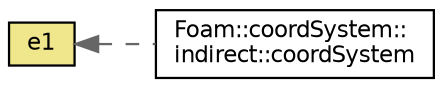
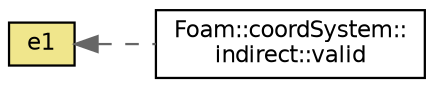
node "Foam::coordSystem:: indirect::coordSystem": label "Foam::coordSystem:: indirect::coordSystem" -> "Foam::coordSystem:: indirect::valid"
